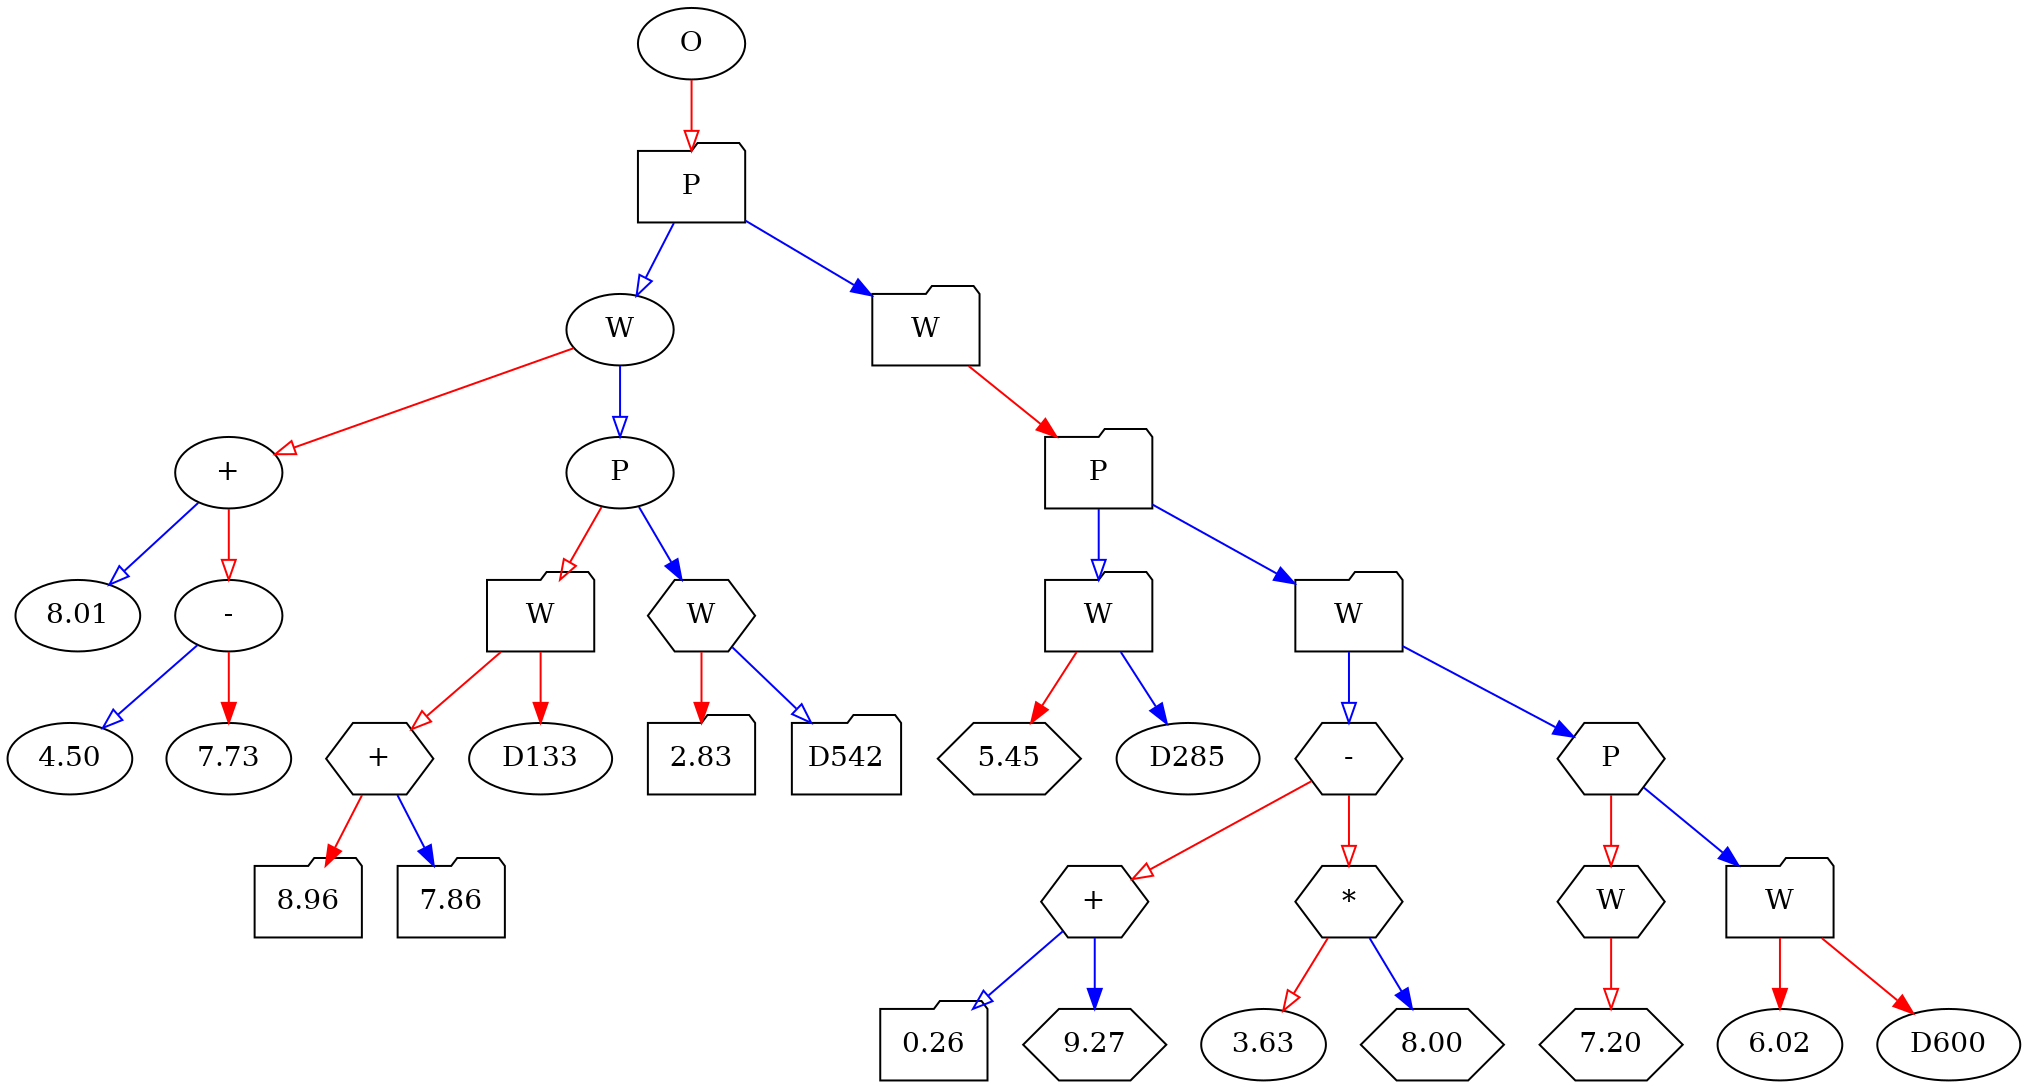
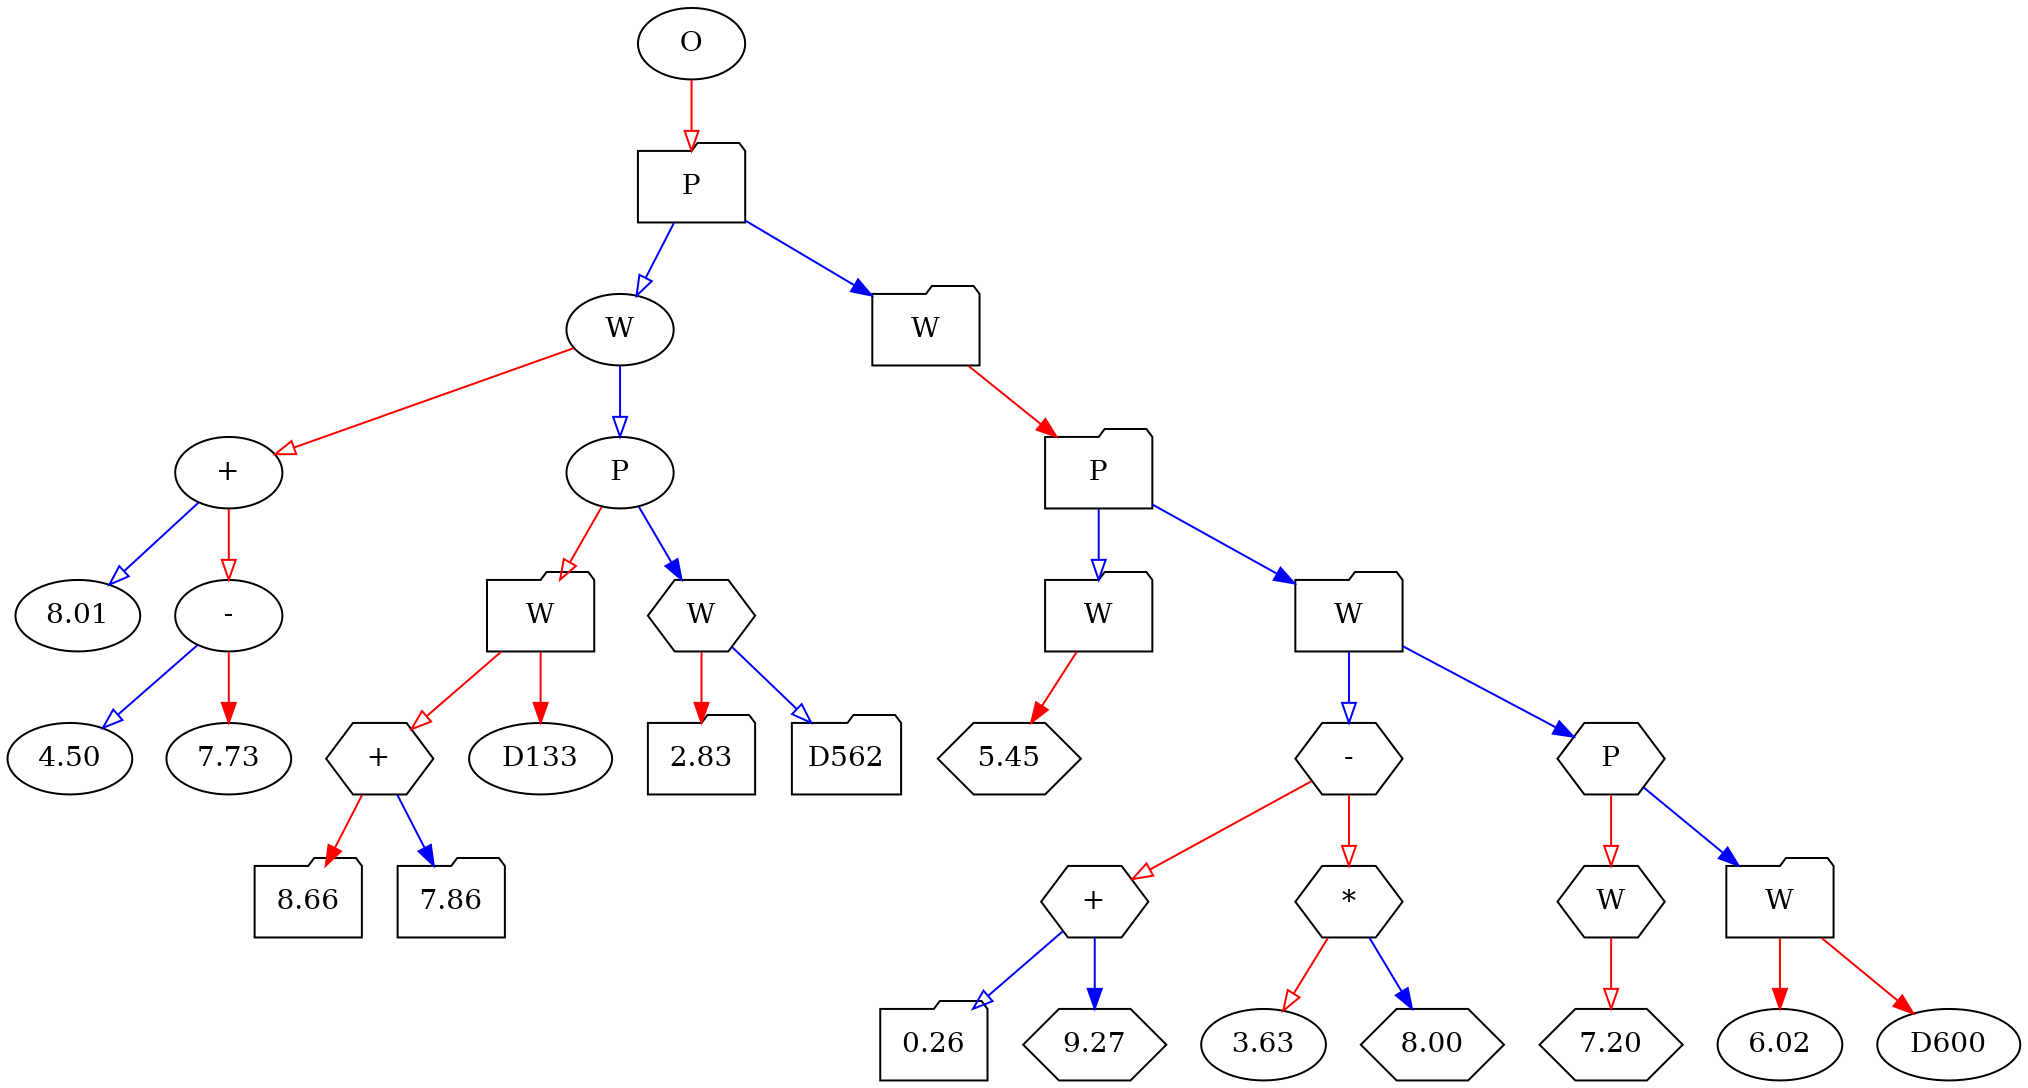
node "D542": label "D542" -> "D562"
node "D285": removed
node "8.96": label "8.96" -> "8.66"
